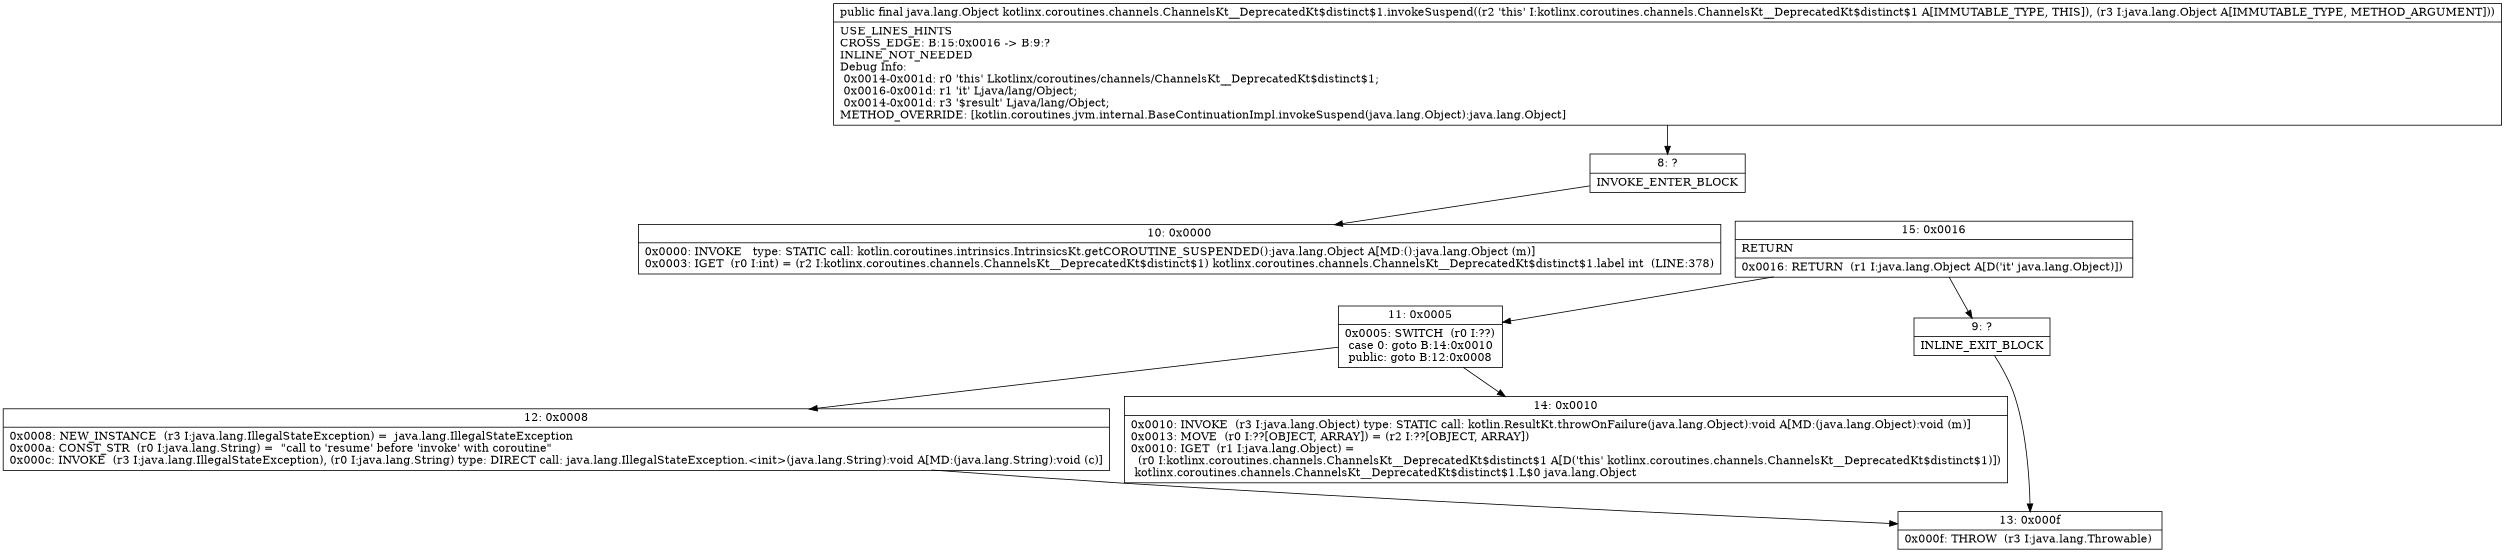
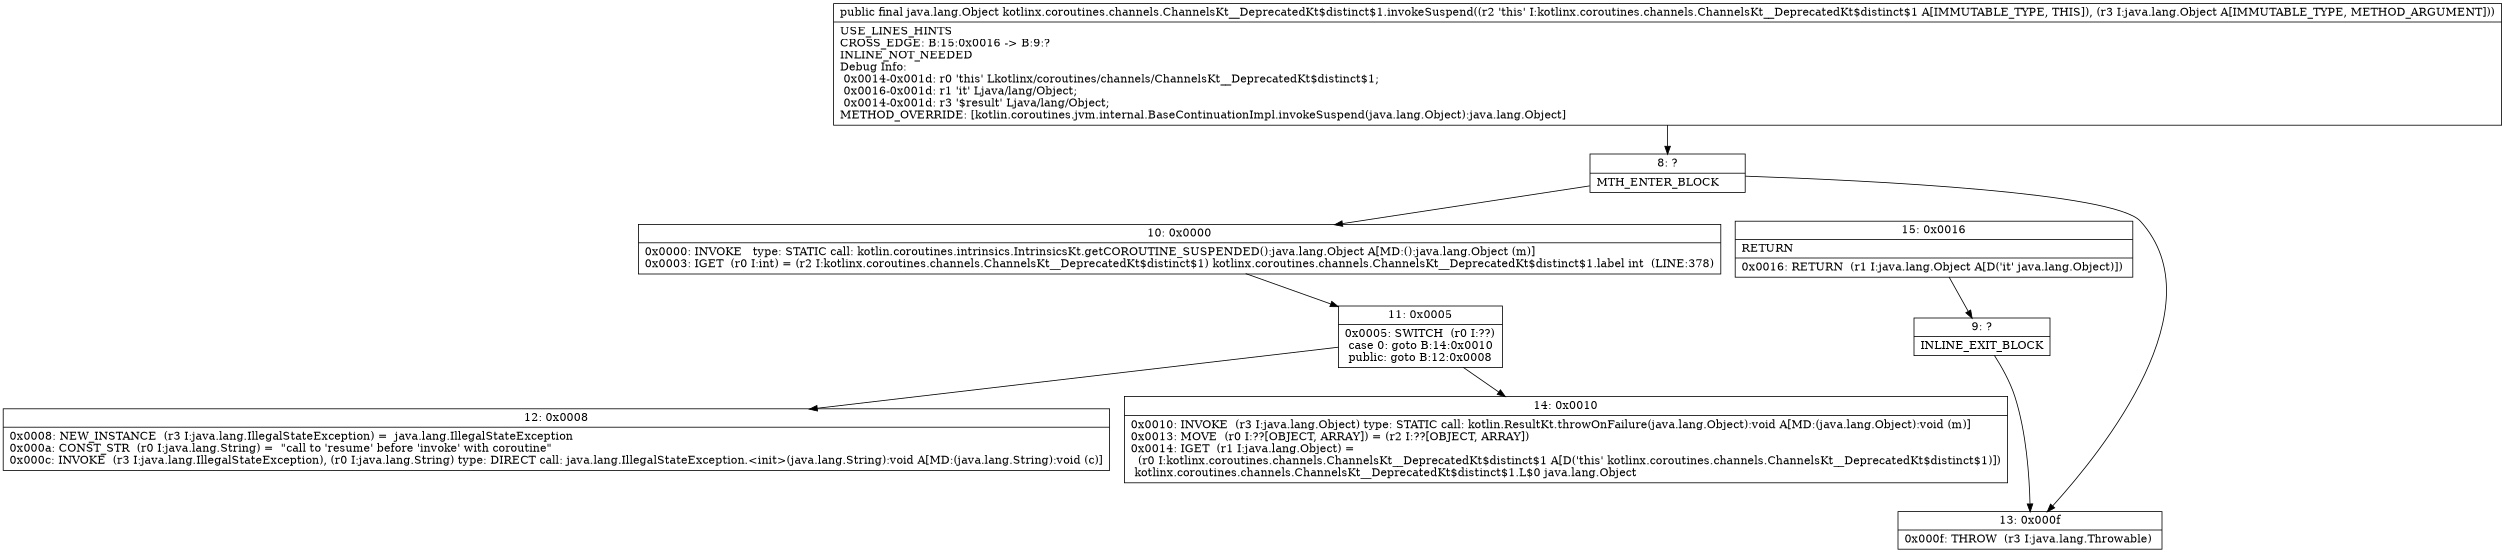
node "8: ?": text "INVOKE_ENTER_BLOCK" -> "MTH_ENTER_BLOCK"
edge "15: 0x0016" -> "11: 0x0005": now "10: 0x0000" -> "11: 0x0005"
node "14: 0x0010": text "0x0010: IGET  (r1 I:java.lang.Object) =" -> "0x0014: IGET  (r1 I:java.lang.Object) ="
edge "12: 0x0008" -> "13: 0x000f": now "8: ?" -> "13: 0x000f"
